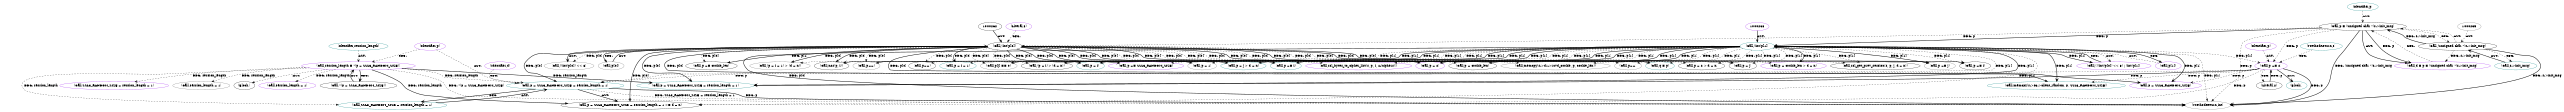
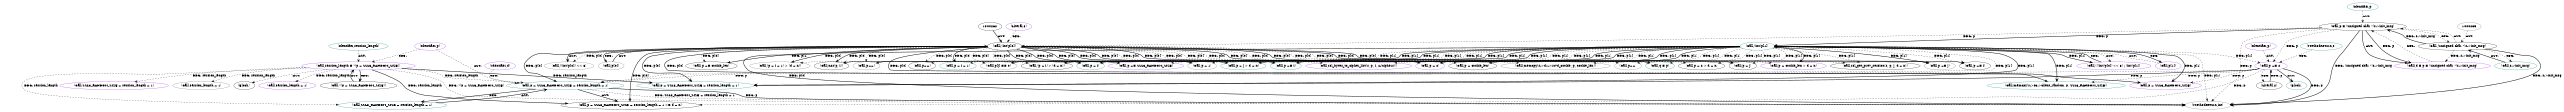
node "1000268": removed
edge "(Call,(int)p[1])" -> "(Call,p + SSL3_RANDOM_SIZE + session_length + 1 >= d + n)": removed, label "DDG: p[1]"
